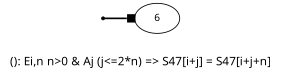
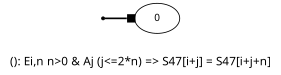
node "6": label "6" -> "0"
